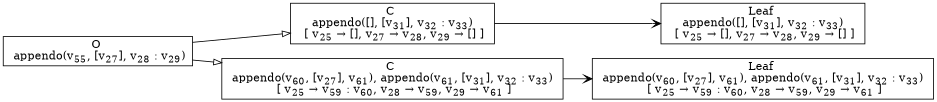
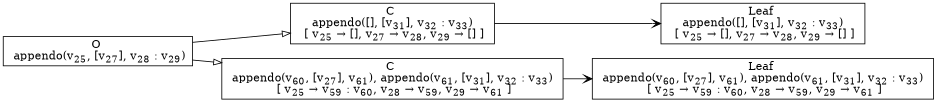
node "O": text "55" -> "25"
